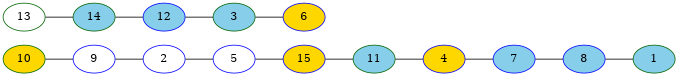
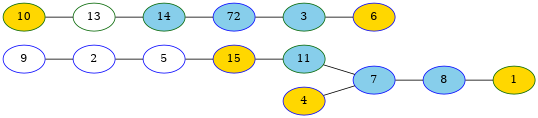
node "12": label "12" -> "72"
edge "10" -- "9": now "10" -- "13"
edge "11" -- "4": now "11" -- "7"
node "1": fillcolor skyblue -> gold
